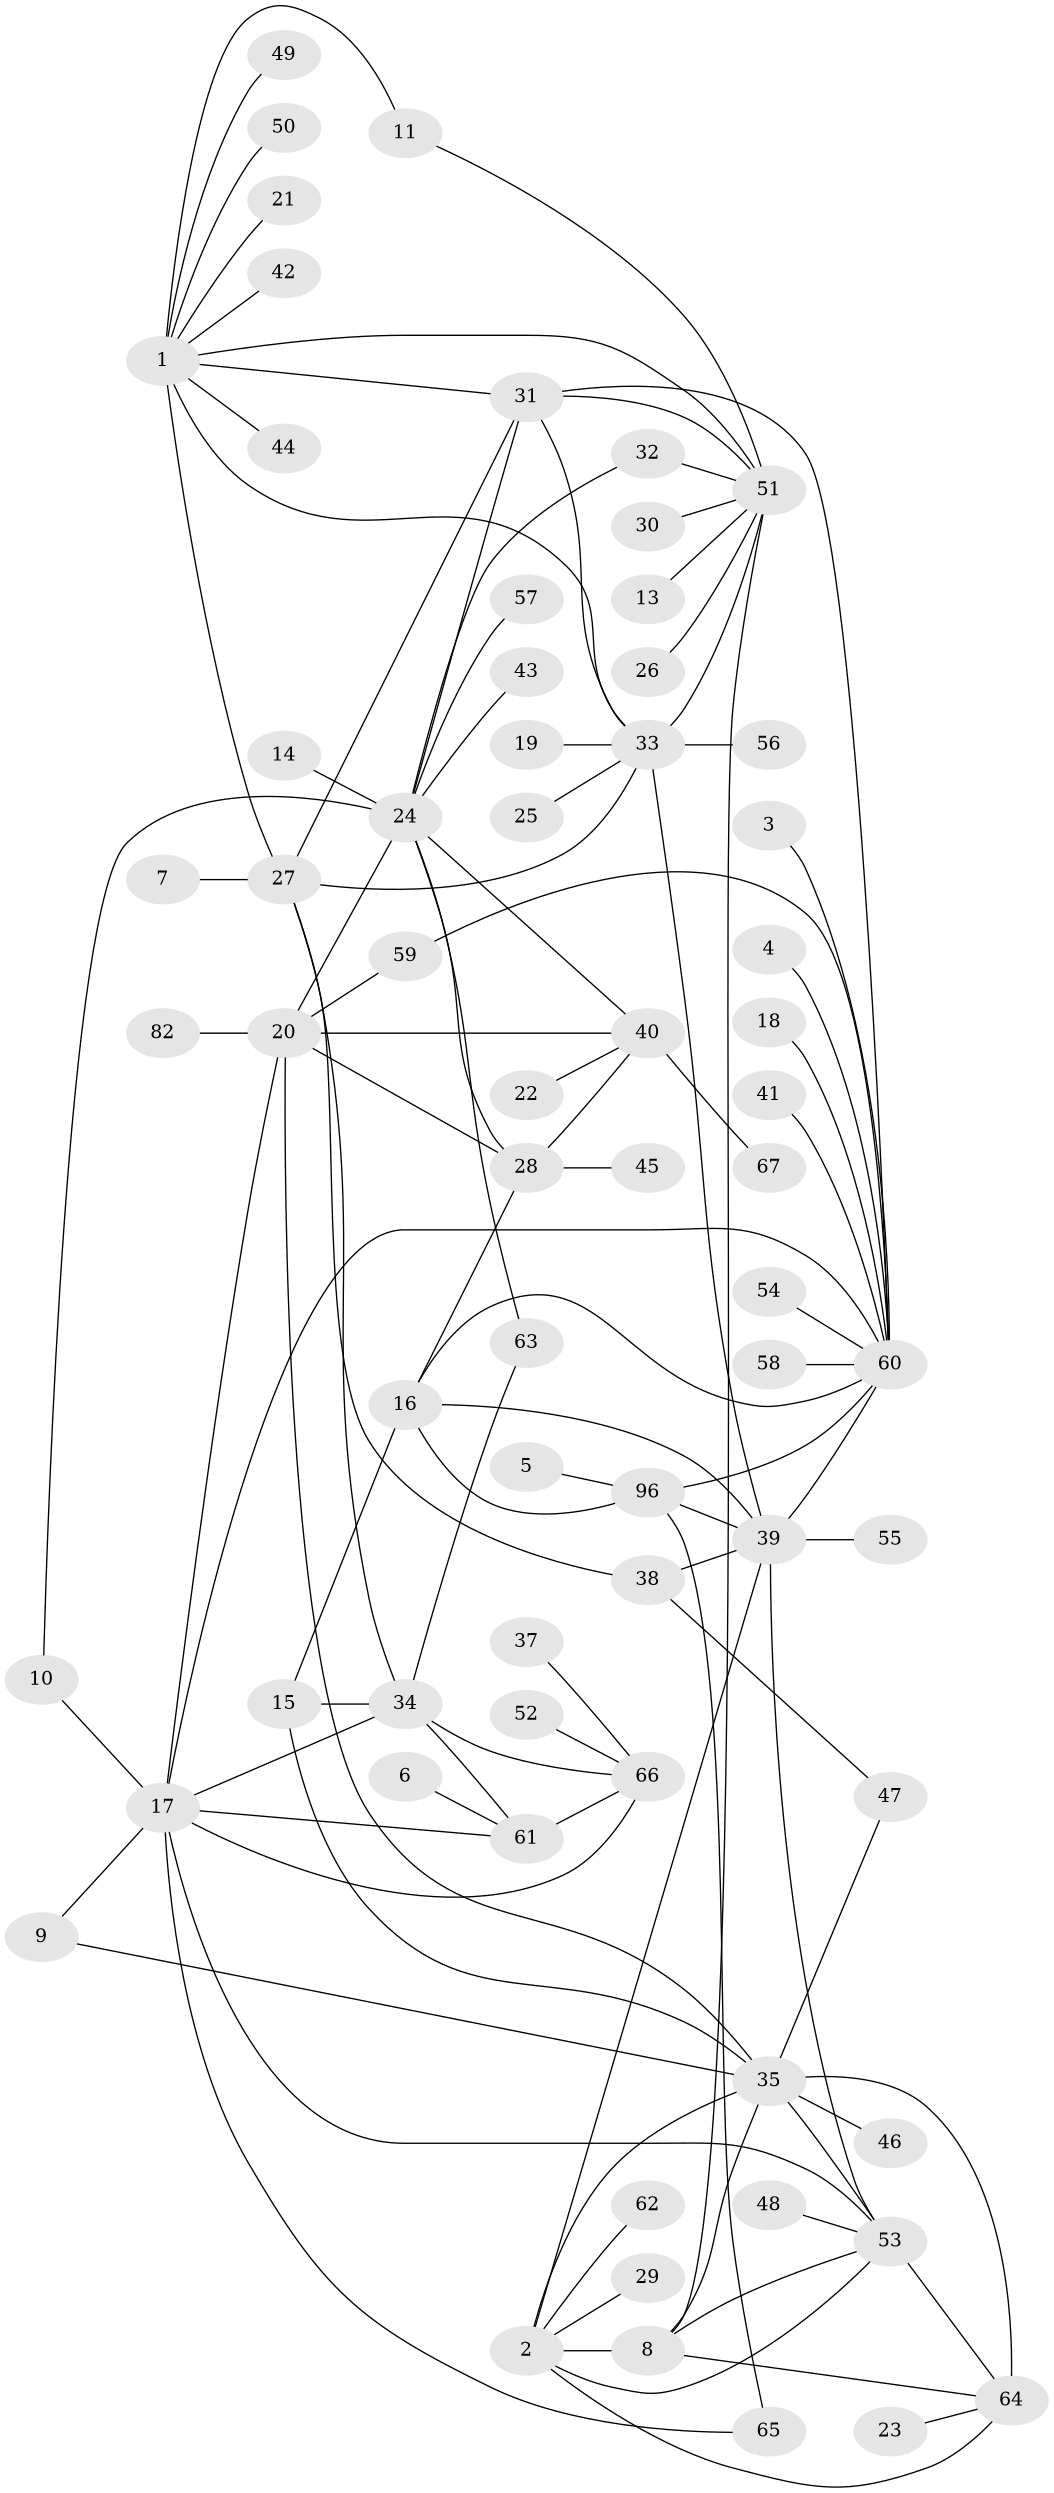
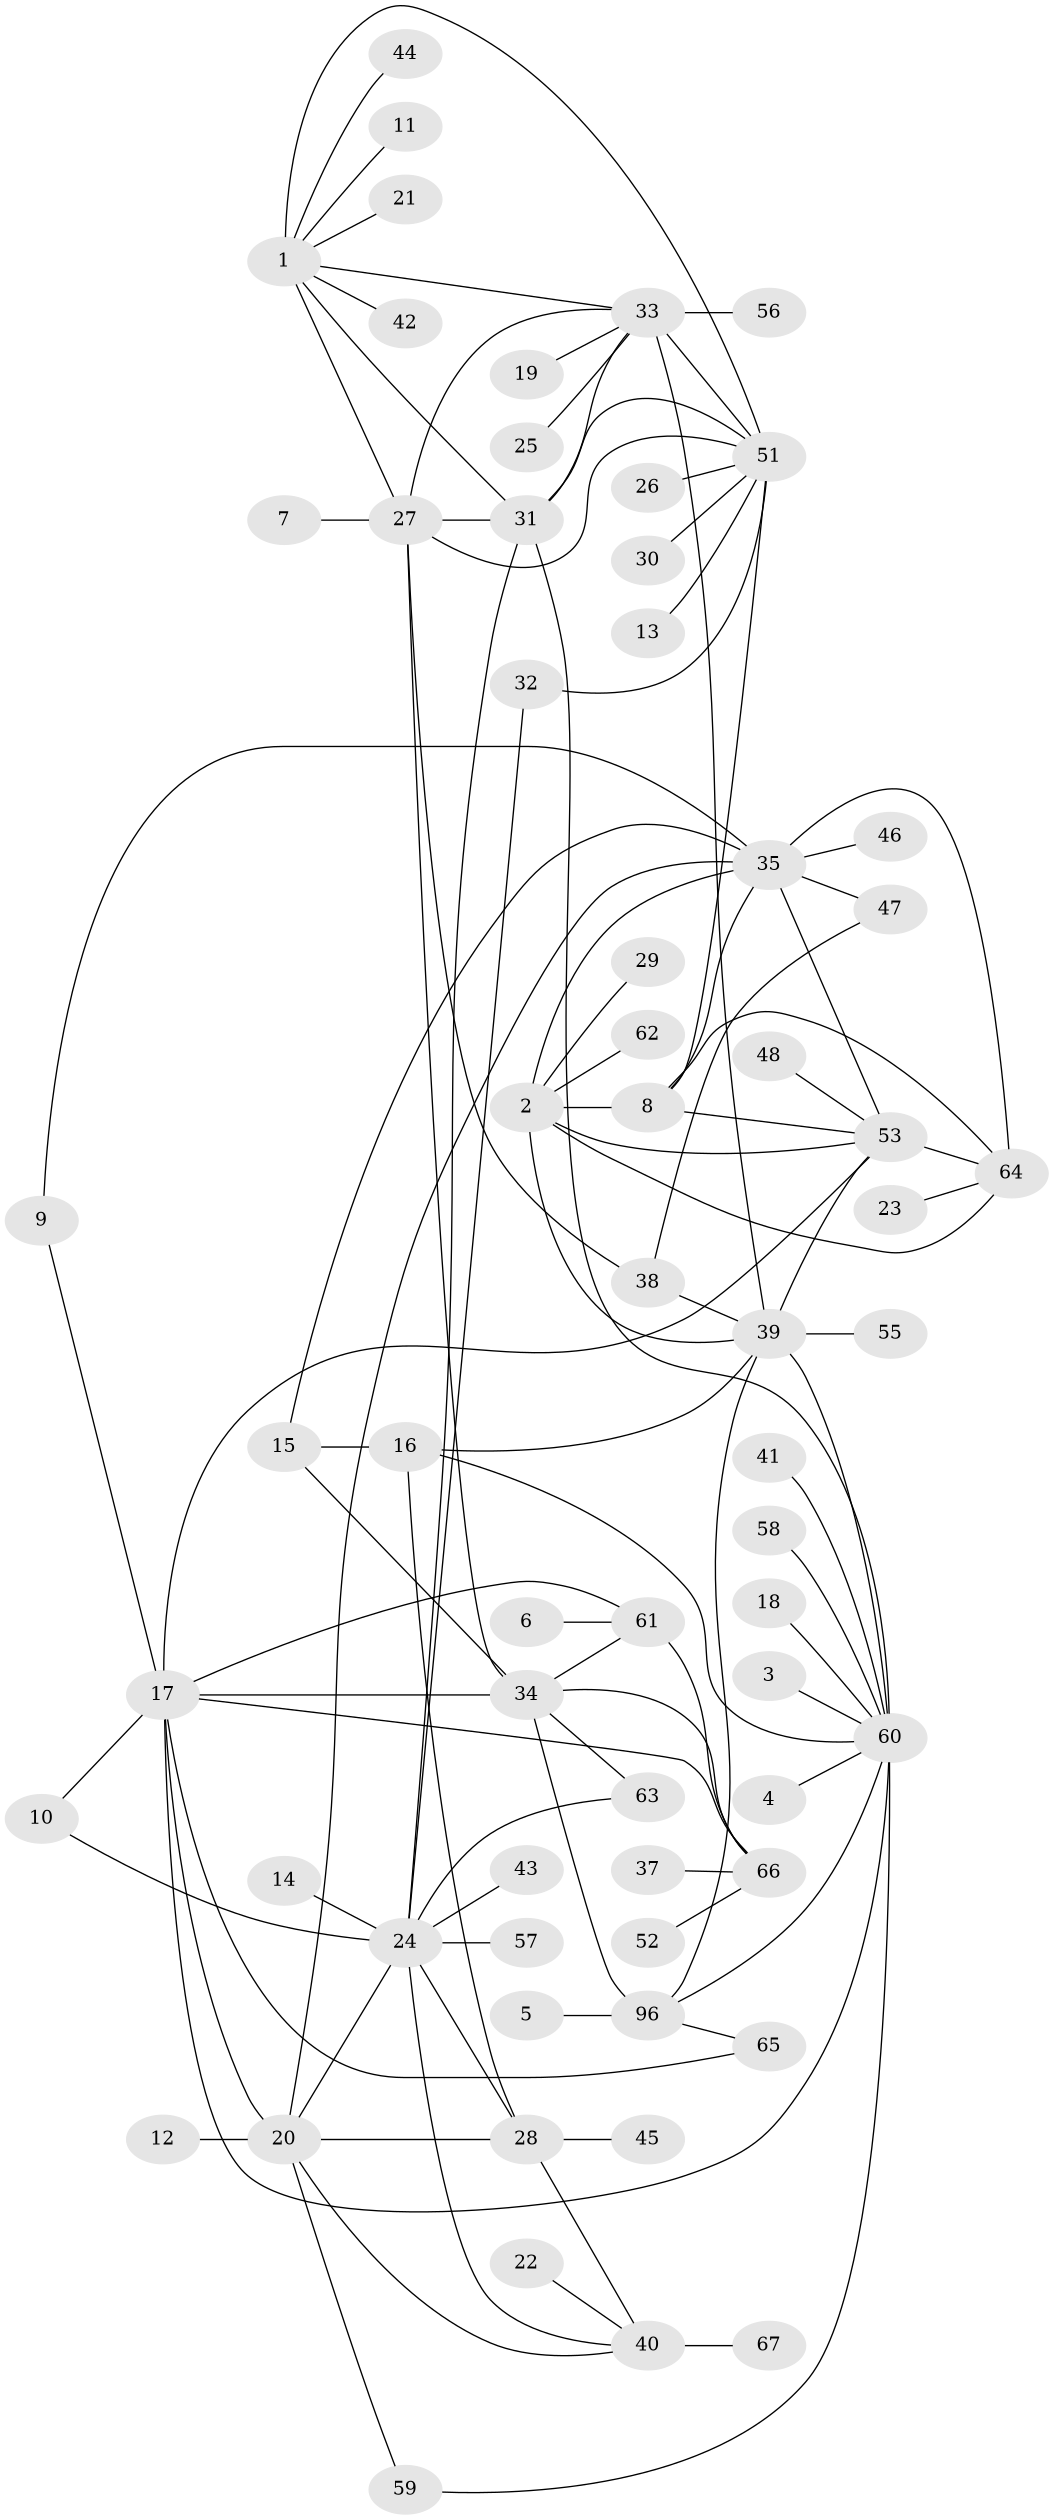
node "49": removed
node "50": removed
edge "11" -- "51": now "27" -- "51"
node "82": label "82" -> "12"
node "54": removed
edge "16" -- "96": now "34" -- "96"
